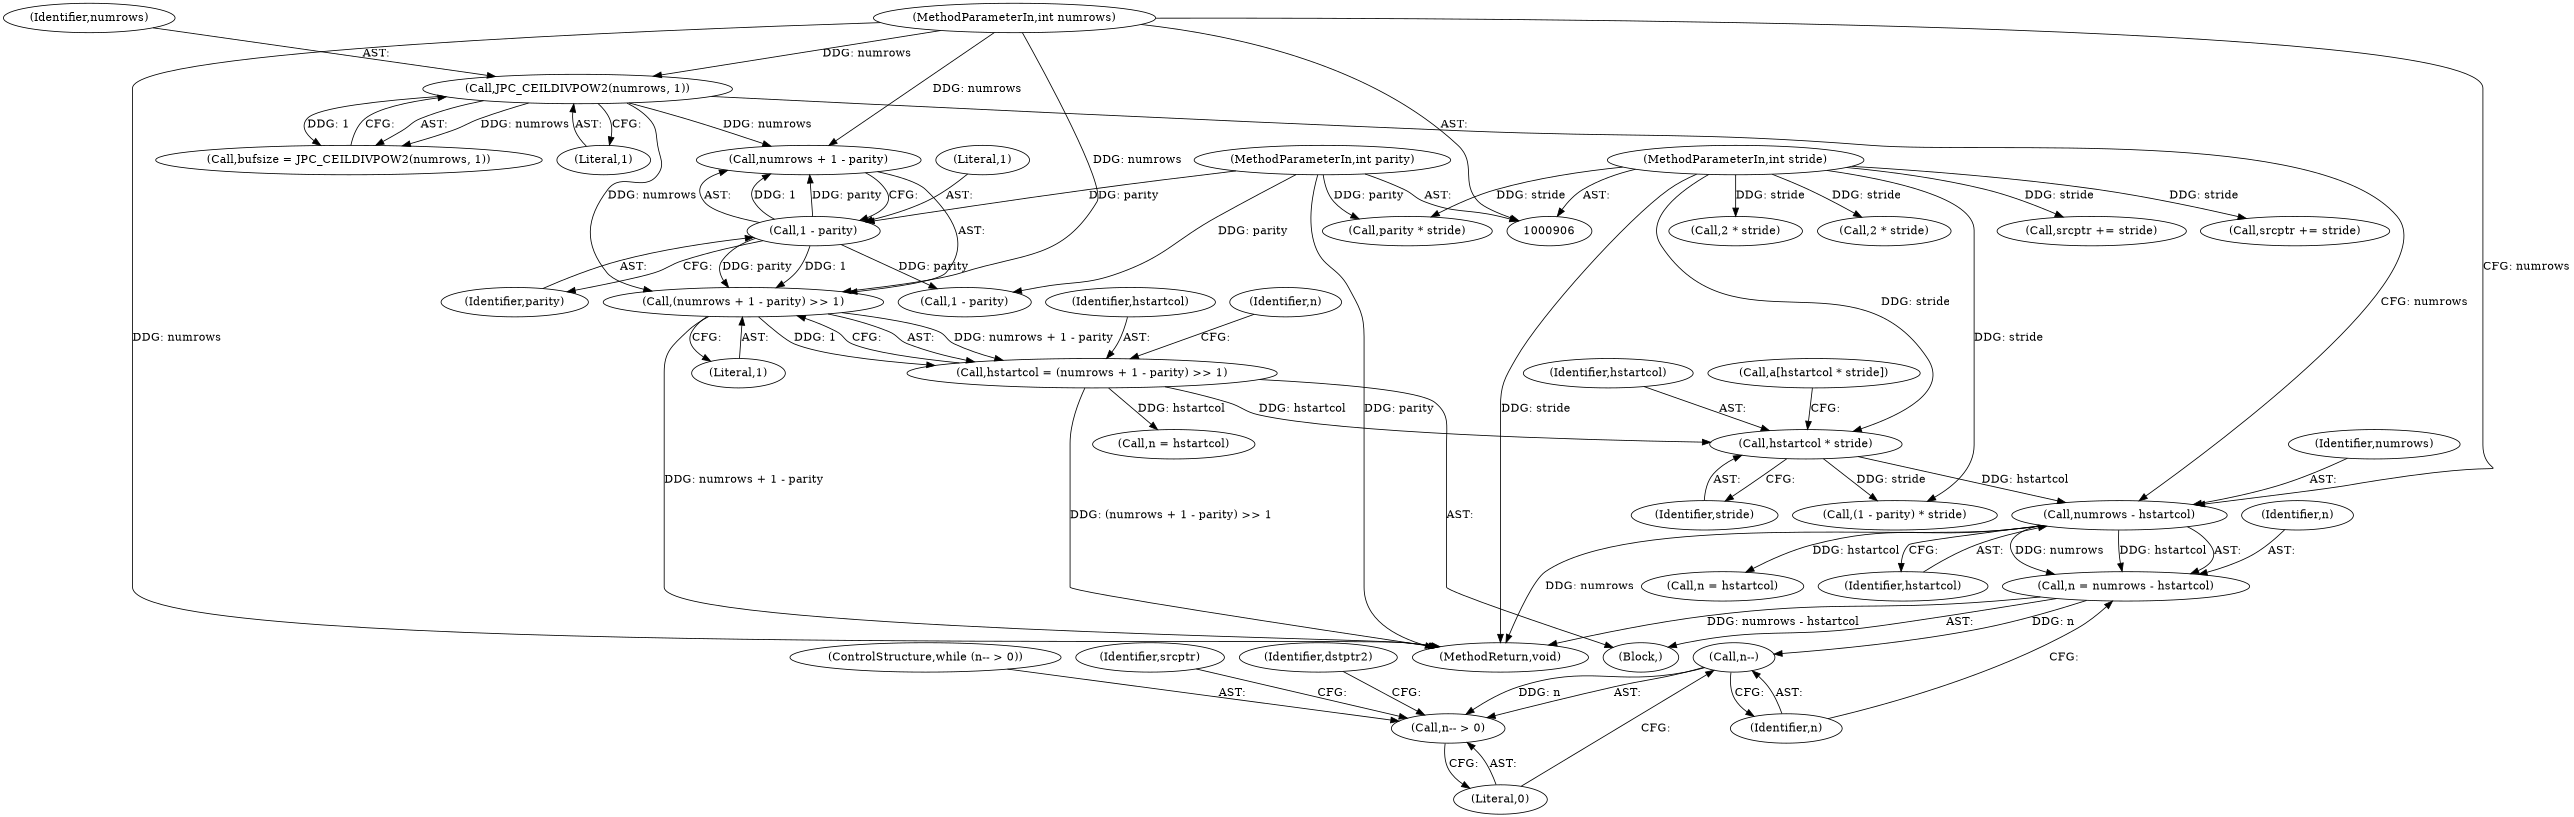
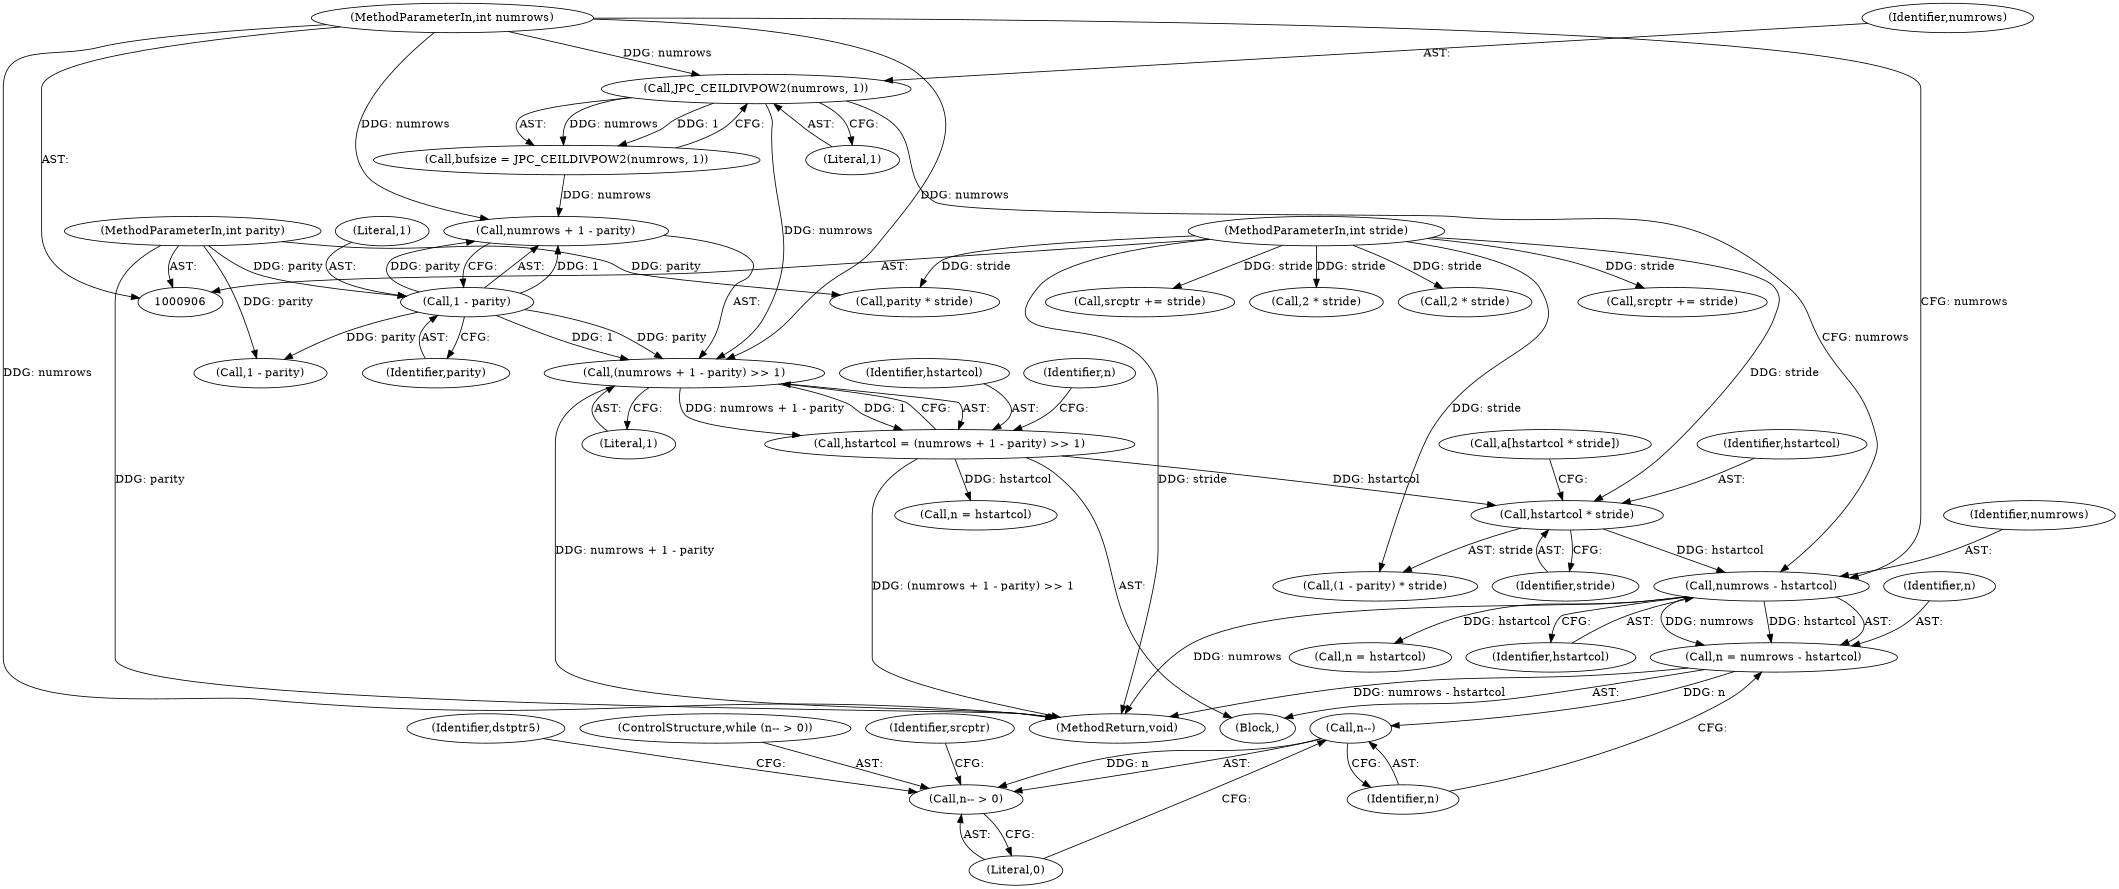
edge "(Call,JPC_CEILDIVPOW2(numrows, 1))" -> "(Call,numrows + 1 - parity)": now "(Call,bufsize = JPC_CEILDIVPOW2(numrows, 1))" -> "(Call,numrows + 1 - parity)"
edge "(Call,hstartcol * stride)" -> "(Call,(1 - parity) * stride)": label "DDG: stride" -> "AST: stride"
node "(Identifier,dstptr2)": label "(Identifier,dstptr2)" -> "(Identifier,dstptr5)"
